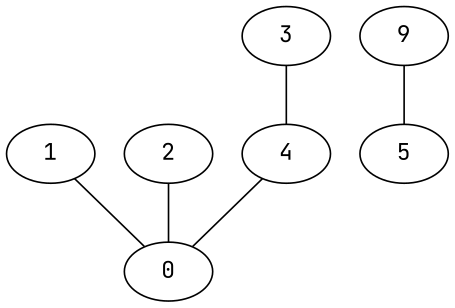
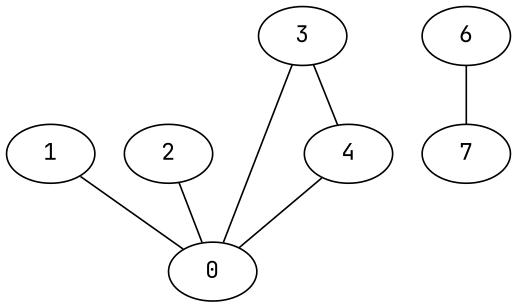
node "9": label "9" -> "6"
edge "3" -- "0": added
node "5": label "5" -> "7"
